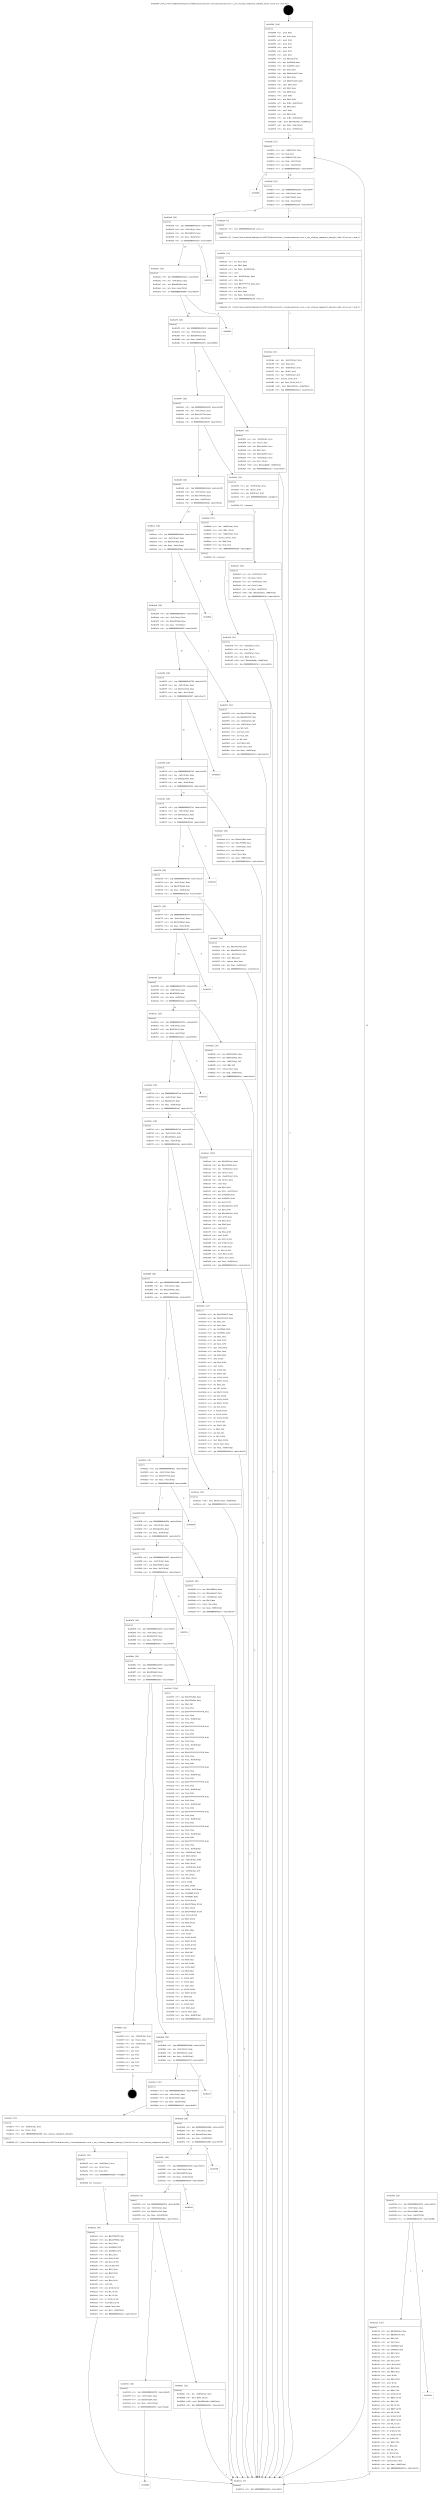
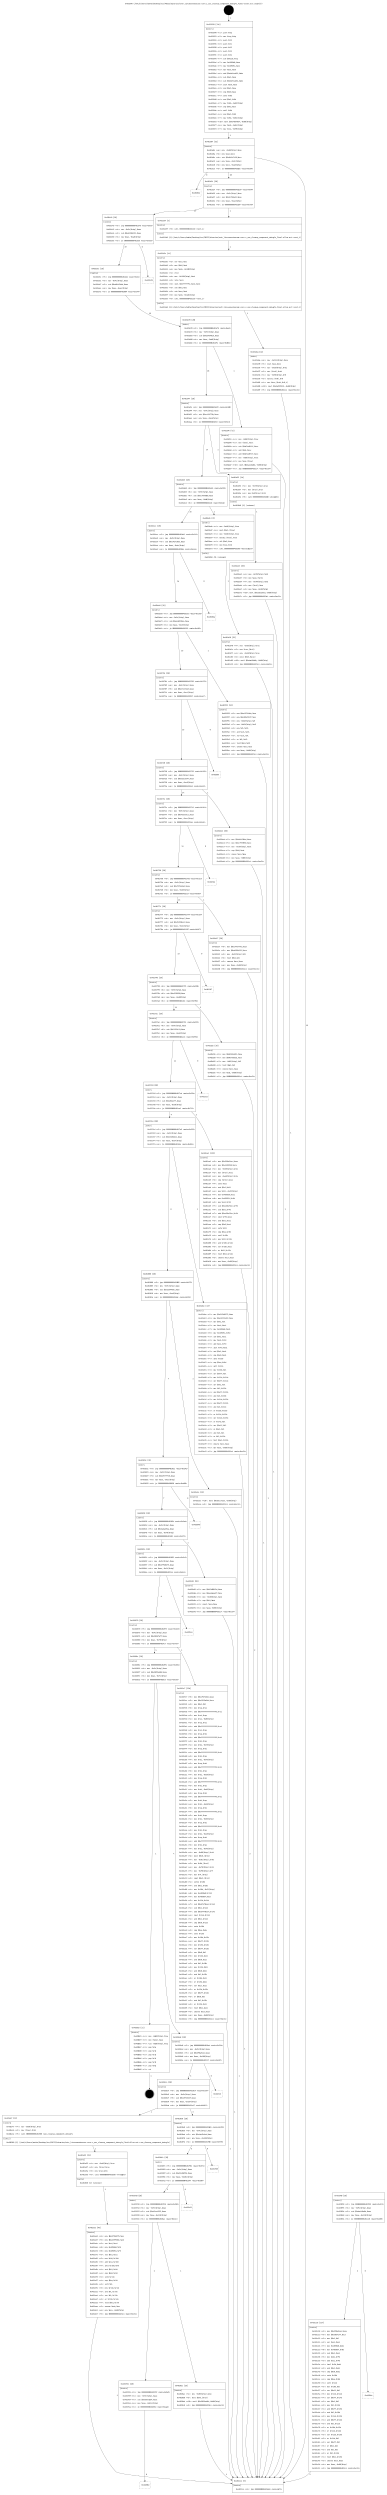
node "0x402089": removed
edge "0x4021c4 [5]" -> "0x401604 [32]": reversed
